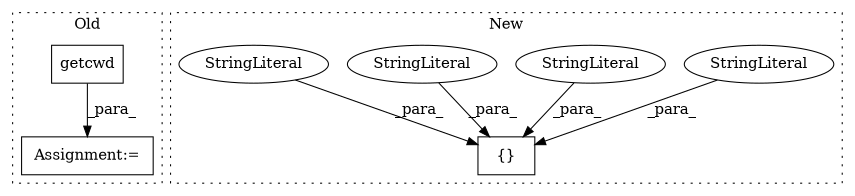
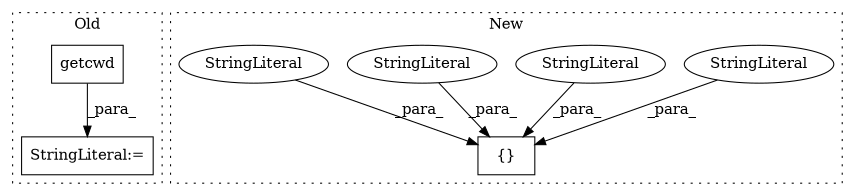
node "Assignment:=": label "Assignment:=" -> "StringLiteral:="
